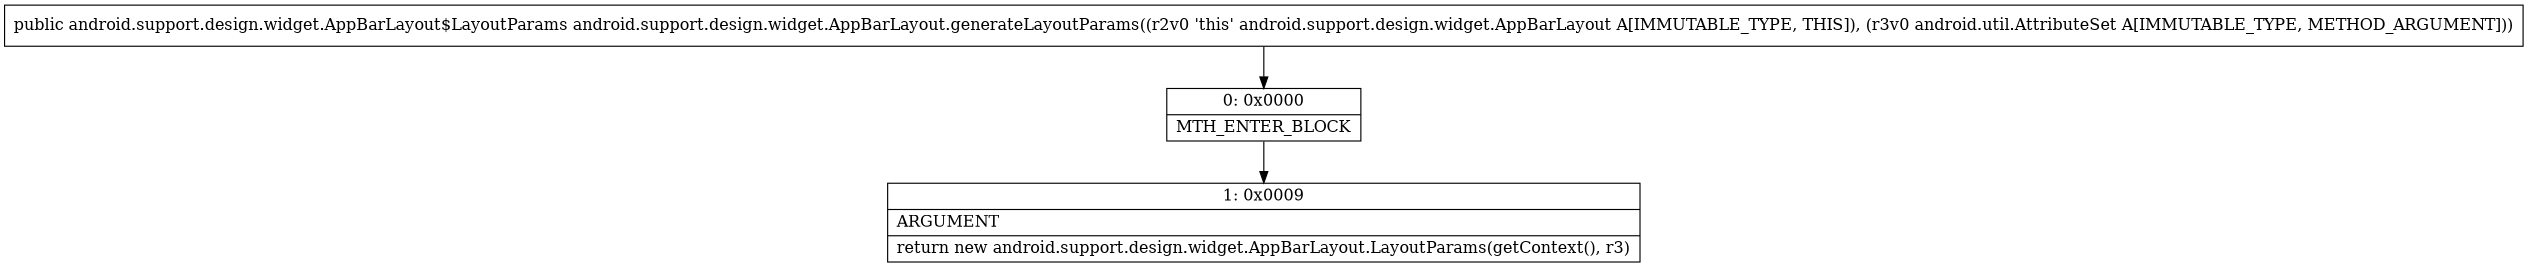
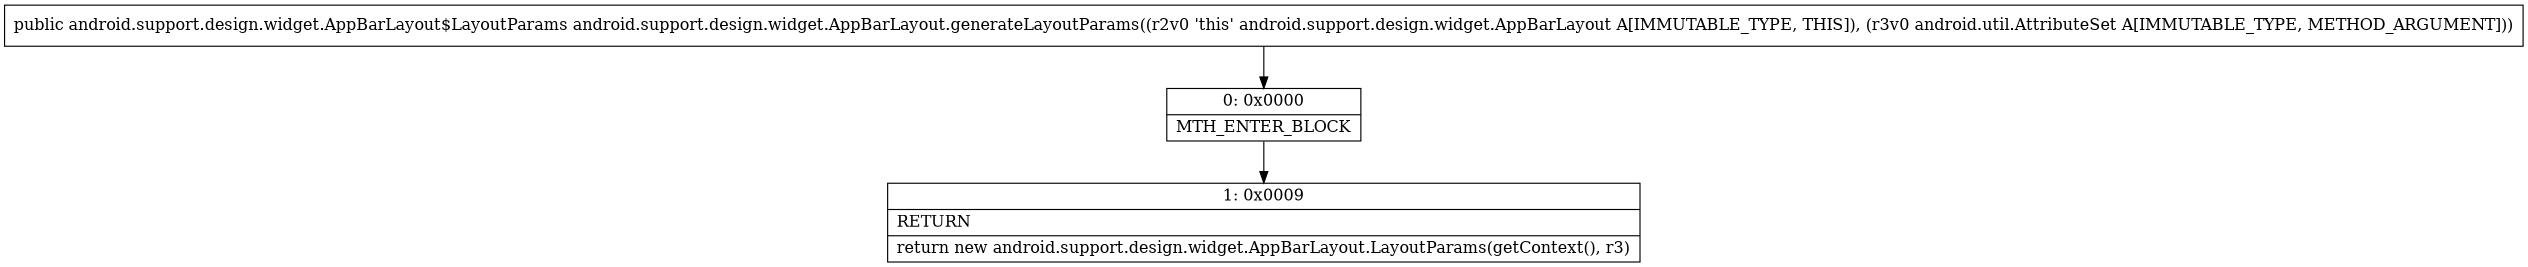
node "1: 0x0009": text "ARGUMENT" -> "RETURN"
